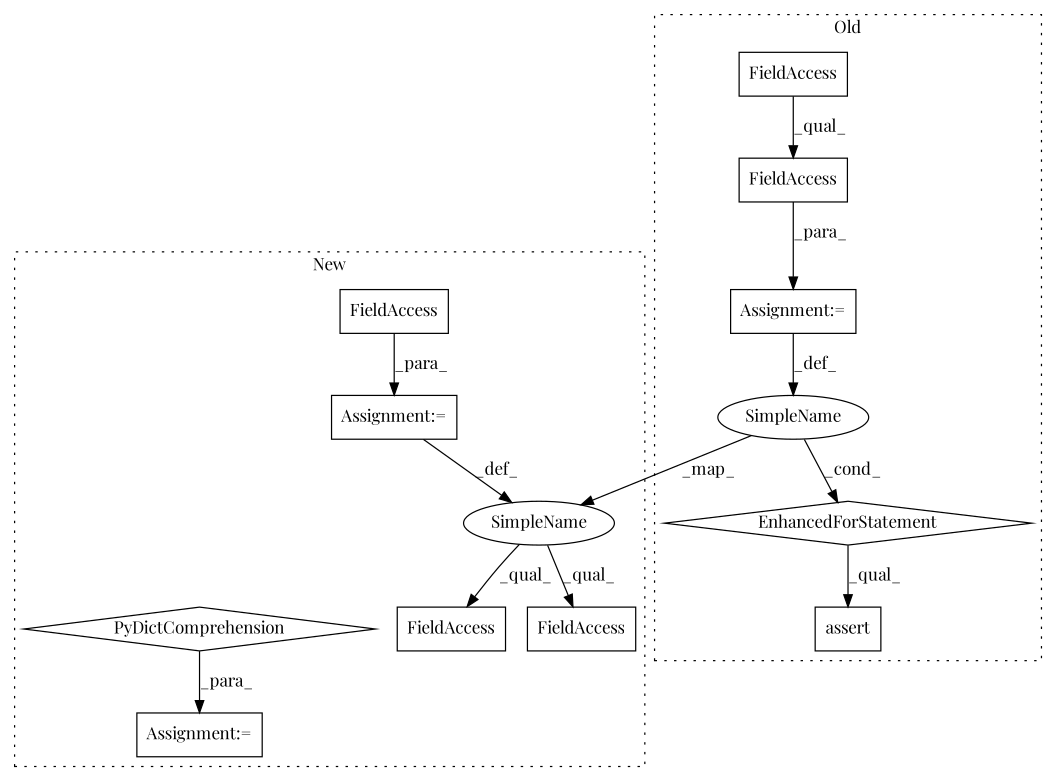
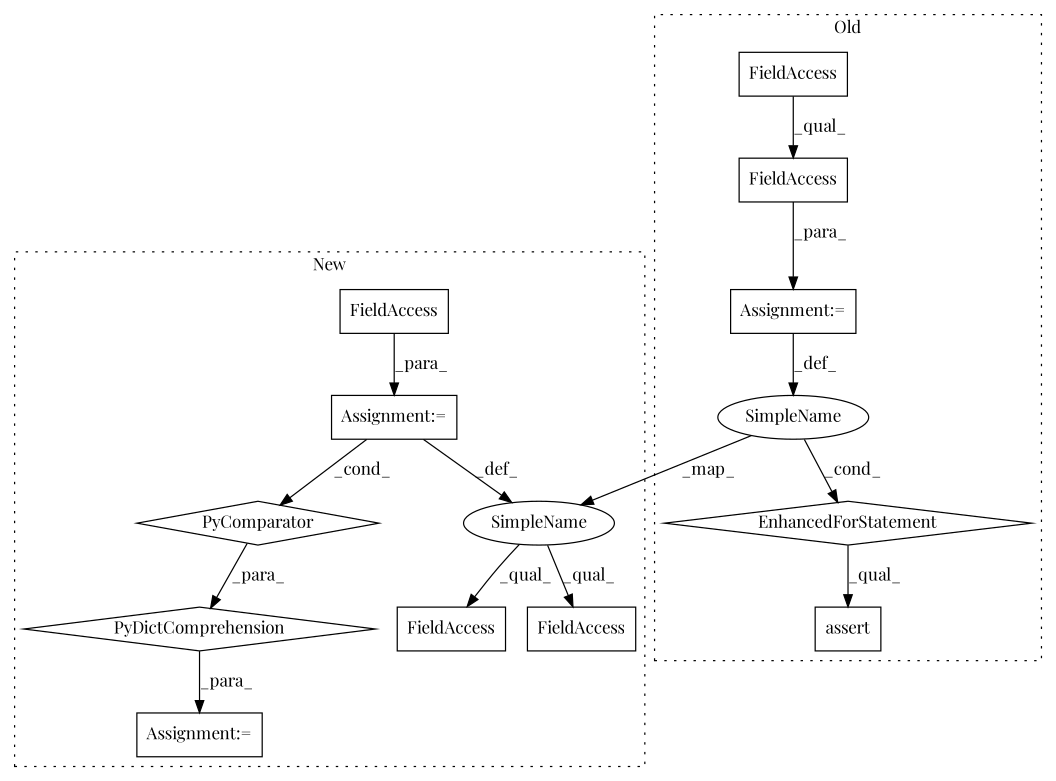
node "PyComparator": added
